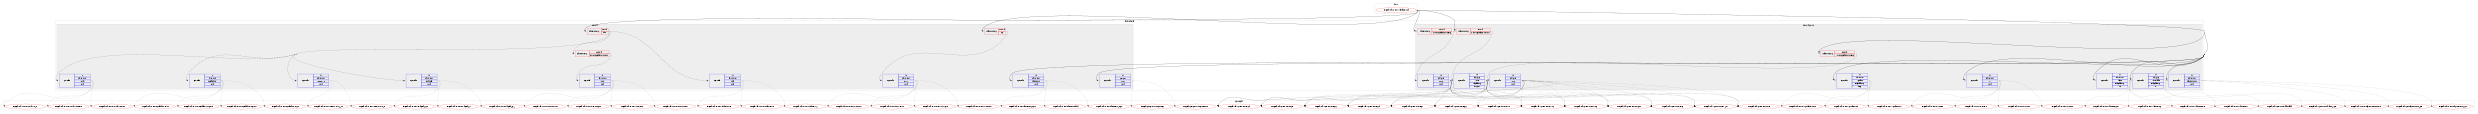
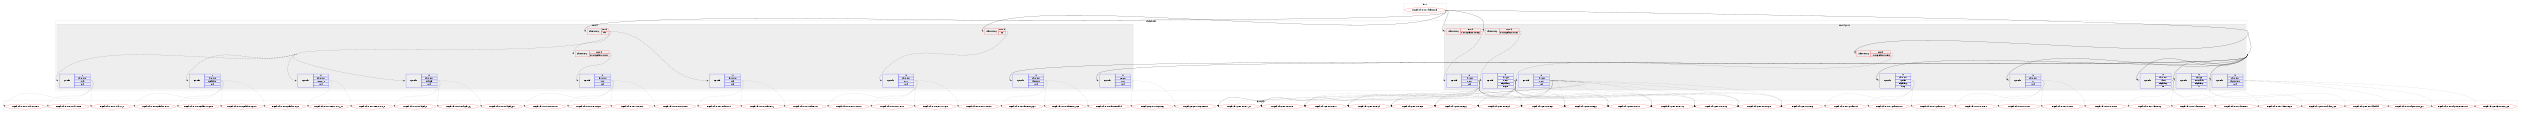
node "portage://dev-lang/python-3.7.2": added
